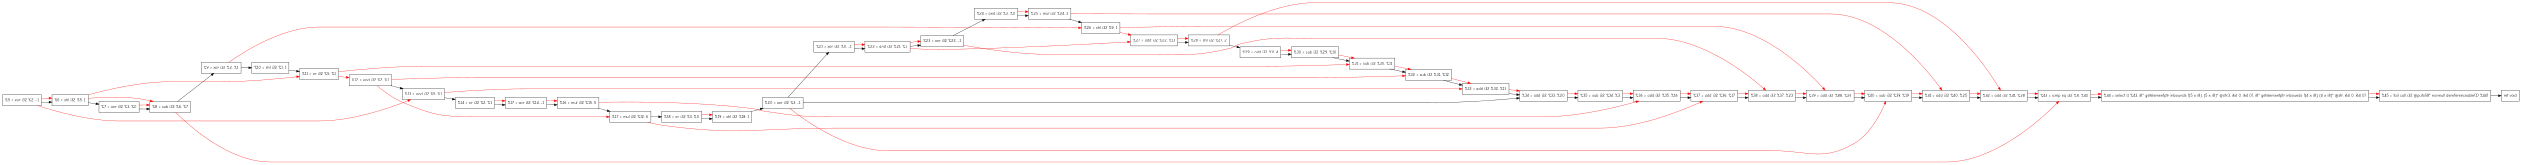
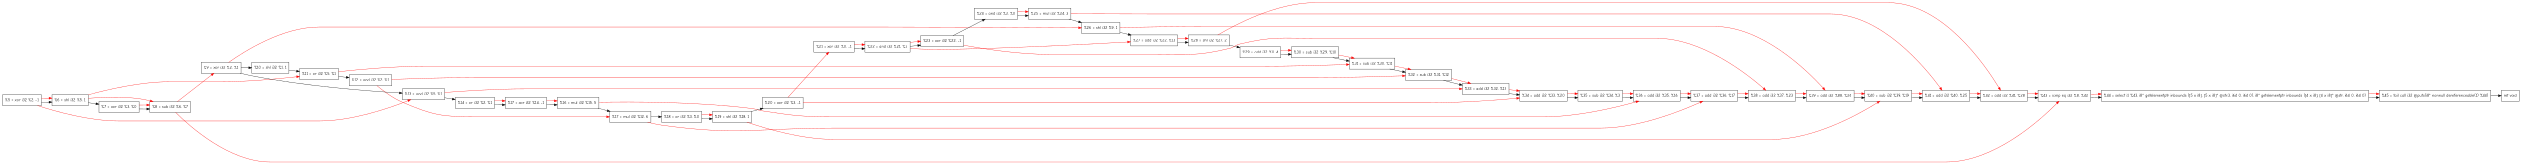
edge "%26 = shl i32 %9, 1" -> "%27 = add i32 %22, %13": color red -> black
edge "%20 = xor i32 %3, -1" -> "%21 = xor i32 %0, -1": color black -> red
edge "%11 = or i32 %5, %1" -> "%12 = and i32 %2, %1": color red -> black
edge "%12 = and i32 %2, %1" -> "%13 = and i32 %5, %1": now "%9 = xor i32 %2, %1" -> "%13 = and i32 %5, %1"
edge "%8 = sub i32 %6, %7" -> "%9 = xor i32 %2, %1": color black -> red
edge "%20 = xor i32 %3, -1" -> "%34 = add i32 %33, %20": color black -> red
edge "%20 = xor i32 %3, -1" -> "%40 = sub i32 %39, %19": now "%19 = shl i32 %18, 1" -> "%40 = sub i32 %39, %19"
